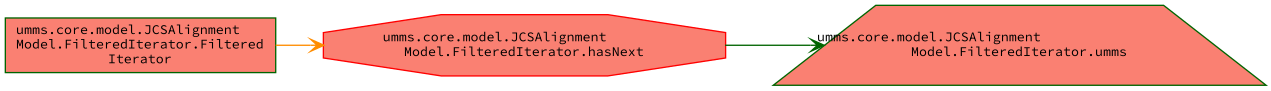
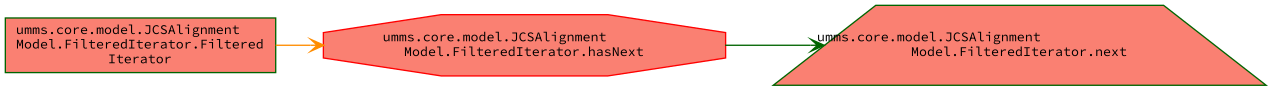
node "umms.core.model.JCSAlignment Model.FilteredIterator.umms": label "umms.core.model.JCSAlignment Model.FilteredIterator.umms" -> "umms.core.model.JCSAlignment Model.FilteredIterator.next"
